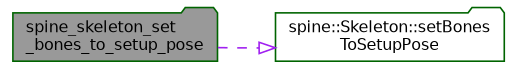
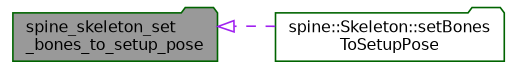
edge "spine_skeleton_set _bones_to_setup_pose" -> "spine::Skeleton::setBones ToSetupPose": reversed
